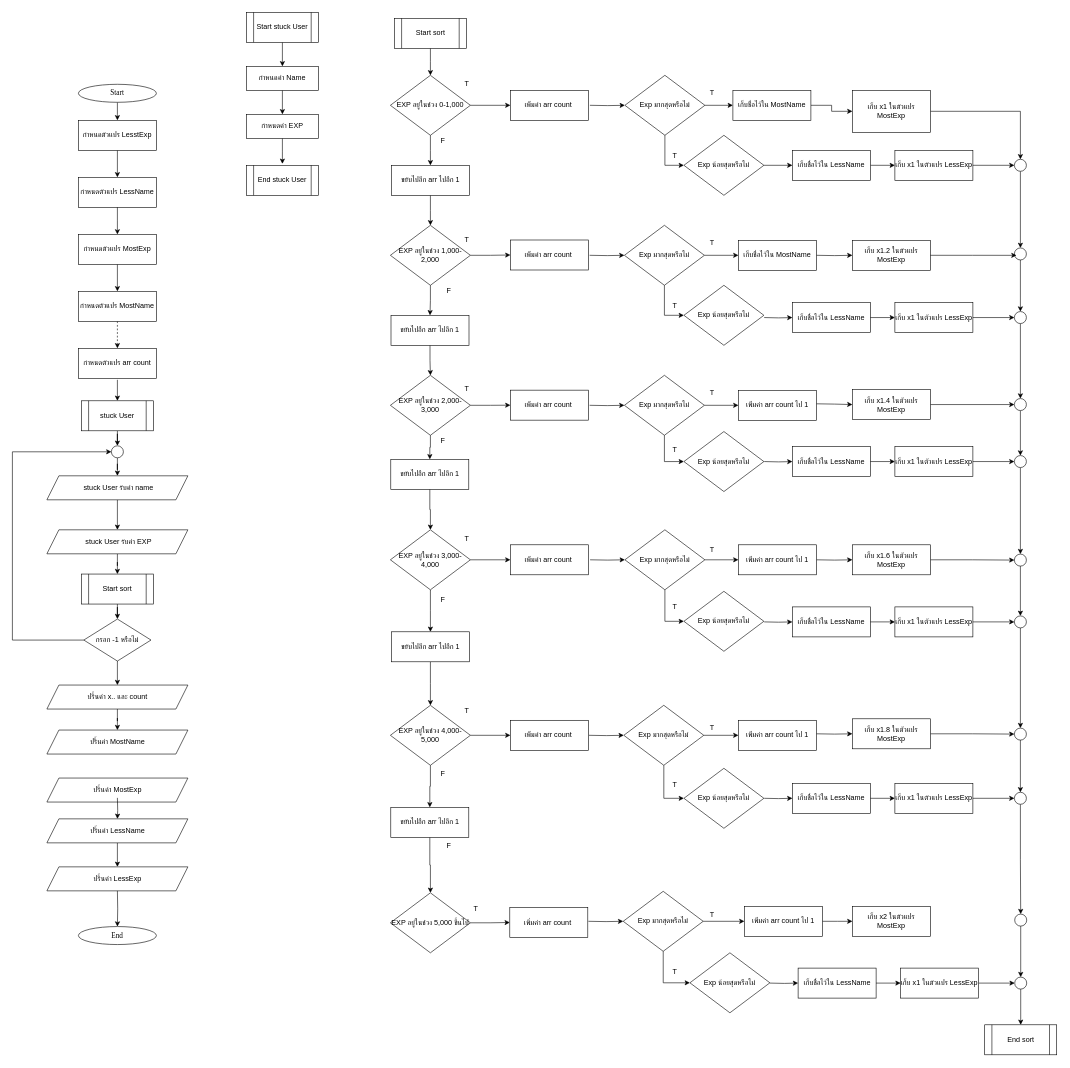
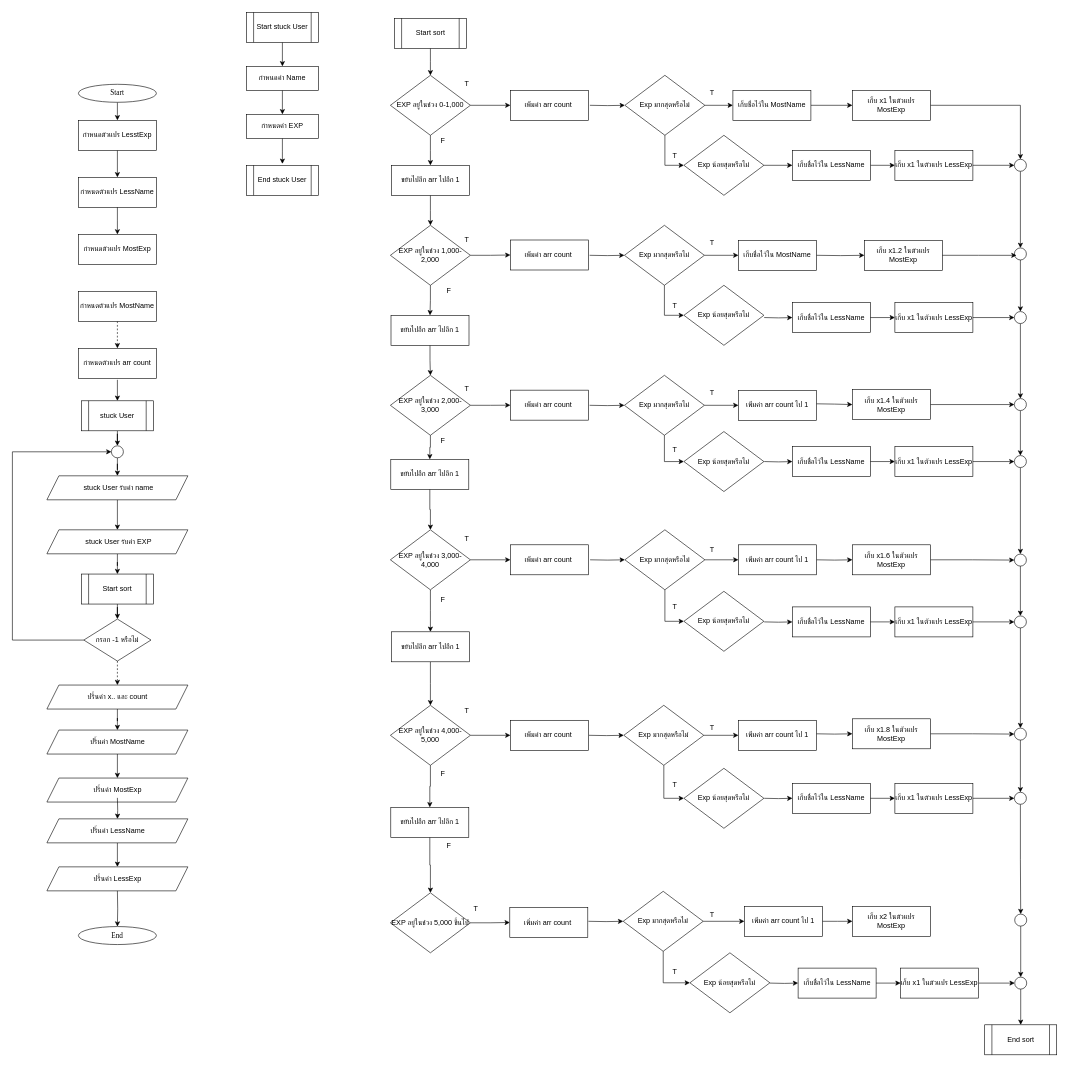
node "เก็บ x1 ในตัวแปร MostExp": size 78x42 -> 78x30
node "เก็บ x1.2 ในตัวแปร MostExp": moved (891, 255) -> (903, 255)
edge "กำหนดตัวแปร MostExp" -> "กำหนดตัวแปร MostName": removed
edge "กรอก -1 หรือไม่" -> "ปริ้นค่า x.. และ count": style solid -> dashed
edge "ปริ้นค่า MostName" -> "ปริ้นค่า MostExp": added
